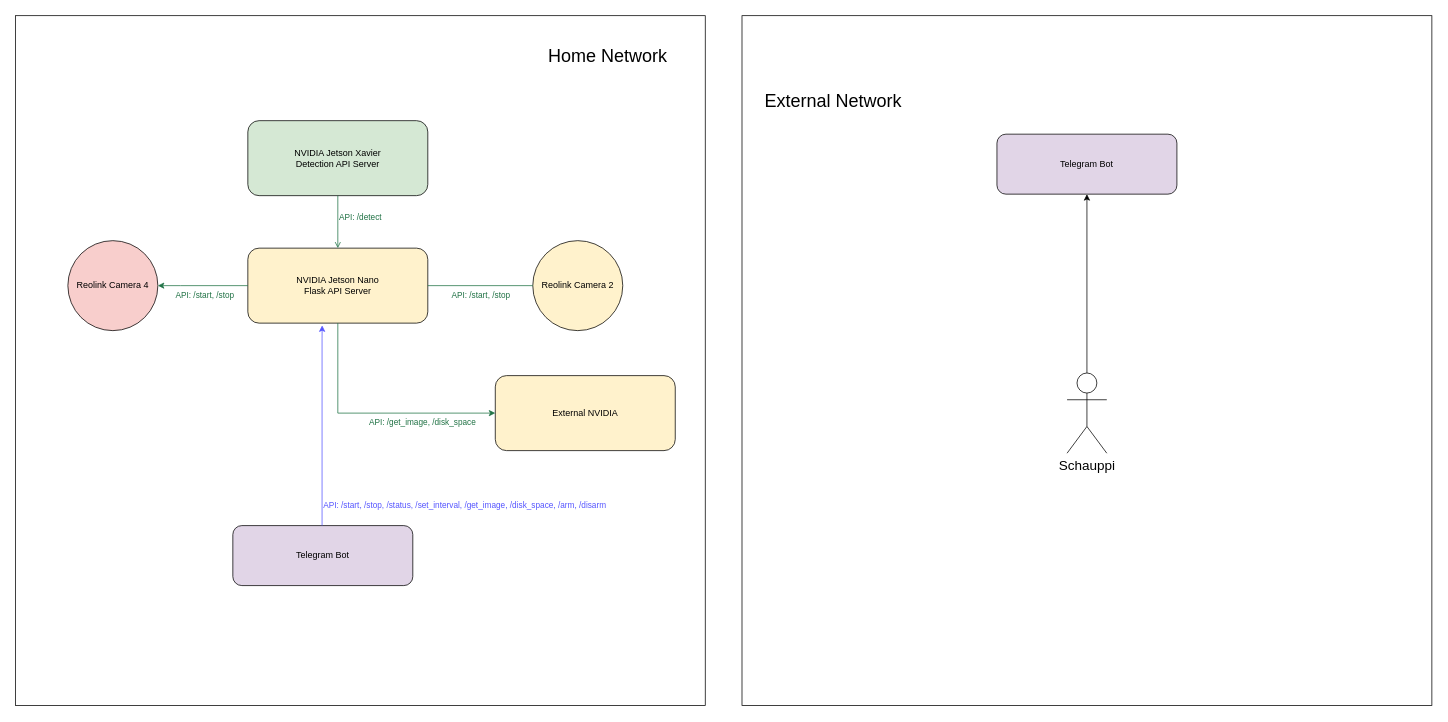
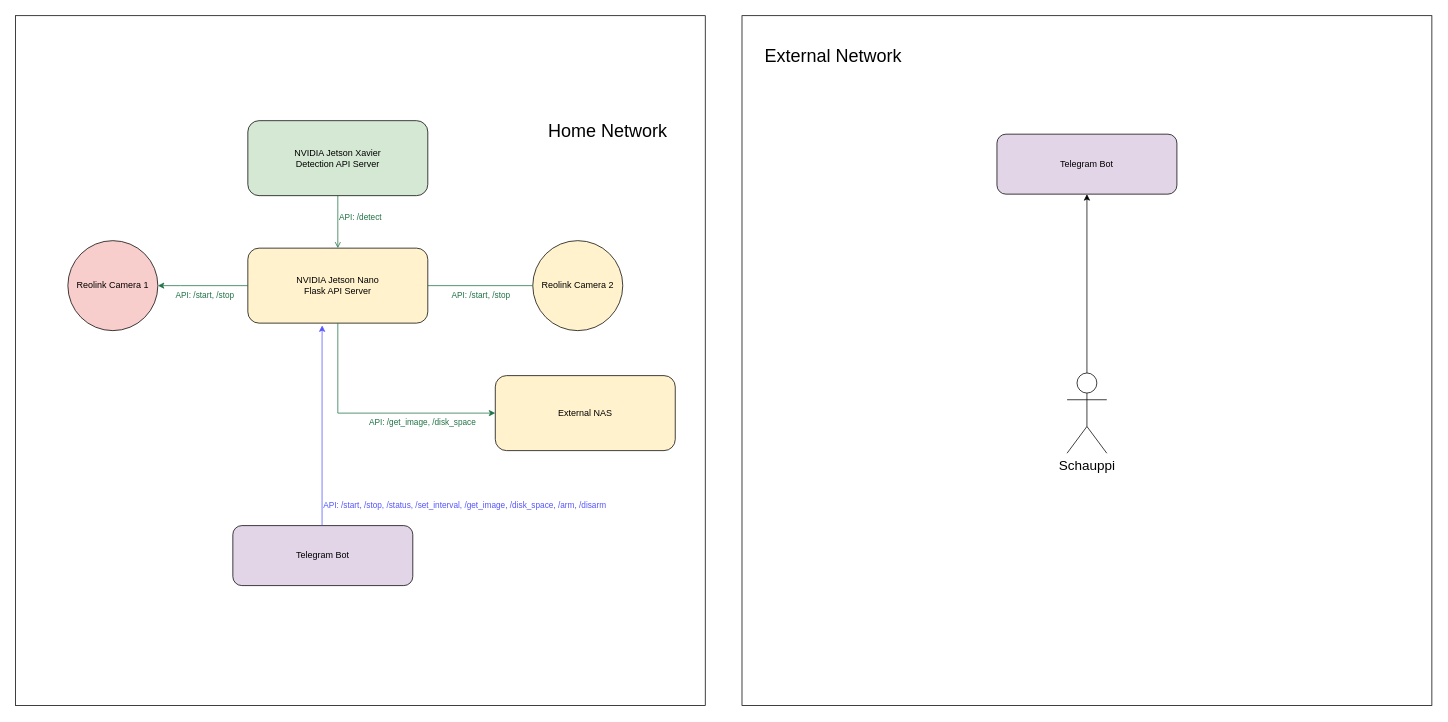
node "Home Network": moved (608, 56) -> (608, 131)
node "External Network": moved (833, 101) -> (833, 56)
node "Reolink Camera 4": label "Reolink Camera 4" -> "Reolink Camera 1"
node "External NVIDIA": label "External NVIDIA" -> "External NAS"
